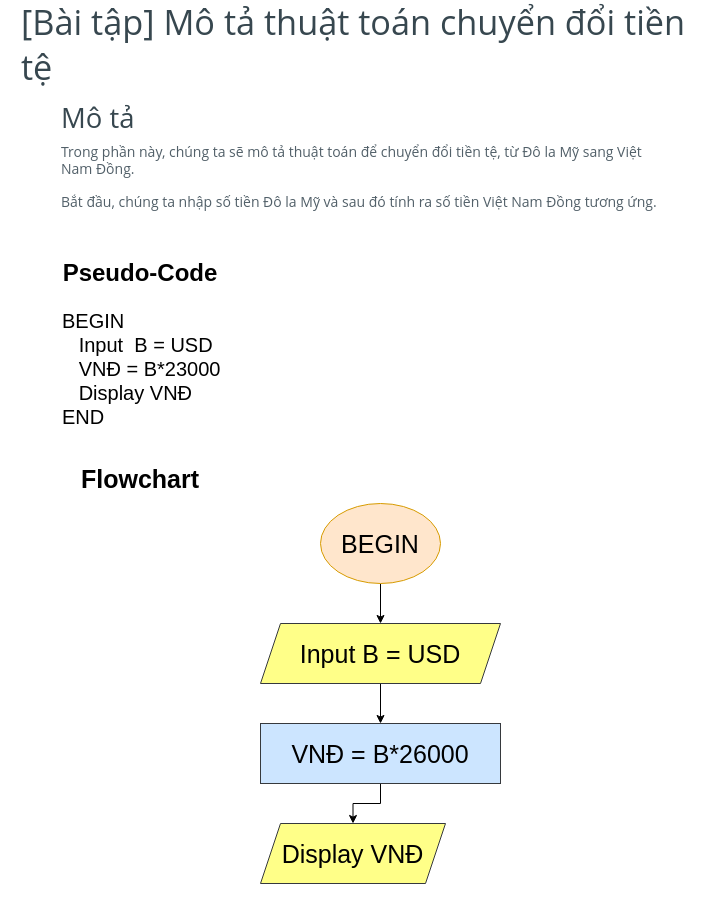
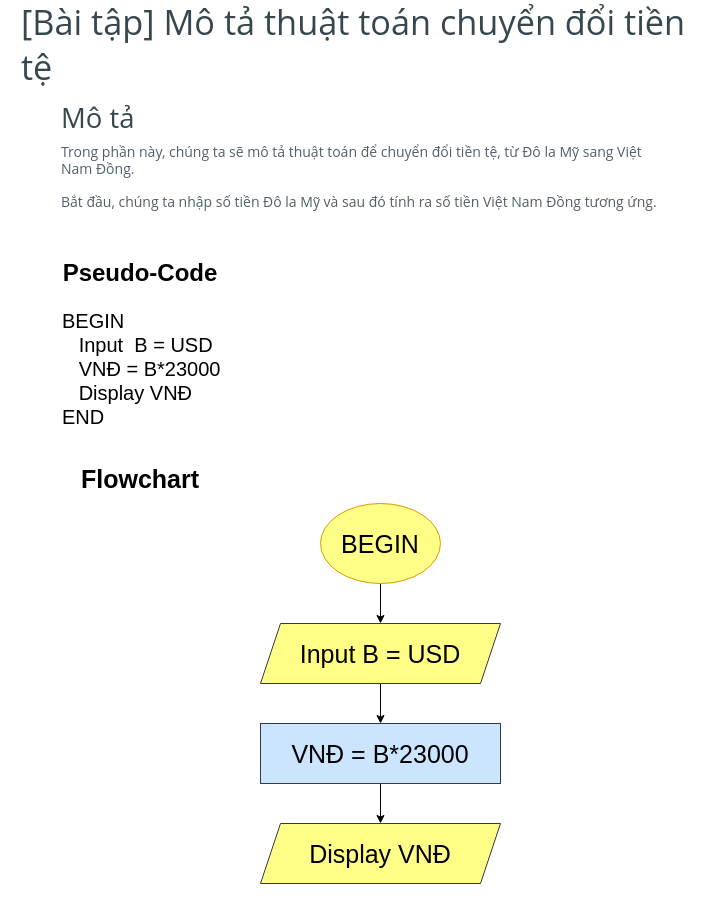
node "BEGIN": fillcolor #ffe6cc -> #ffff88
node "VNĐ = B*26000": label "VNĐ = B*26000" -> "VNĐ = B*23000"
node "Display VNĐ": size 185x60 -> 240x60
